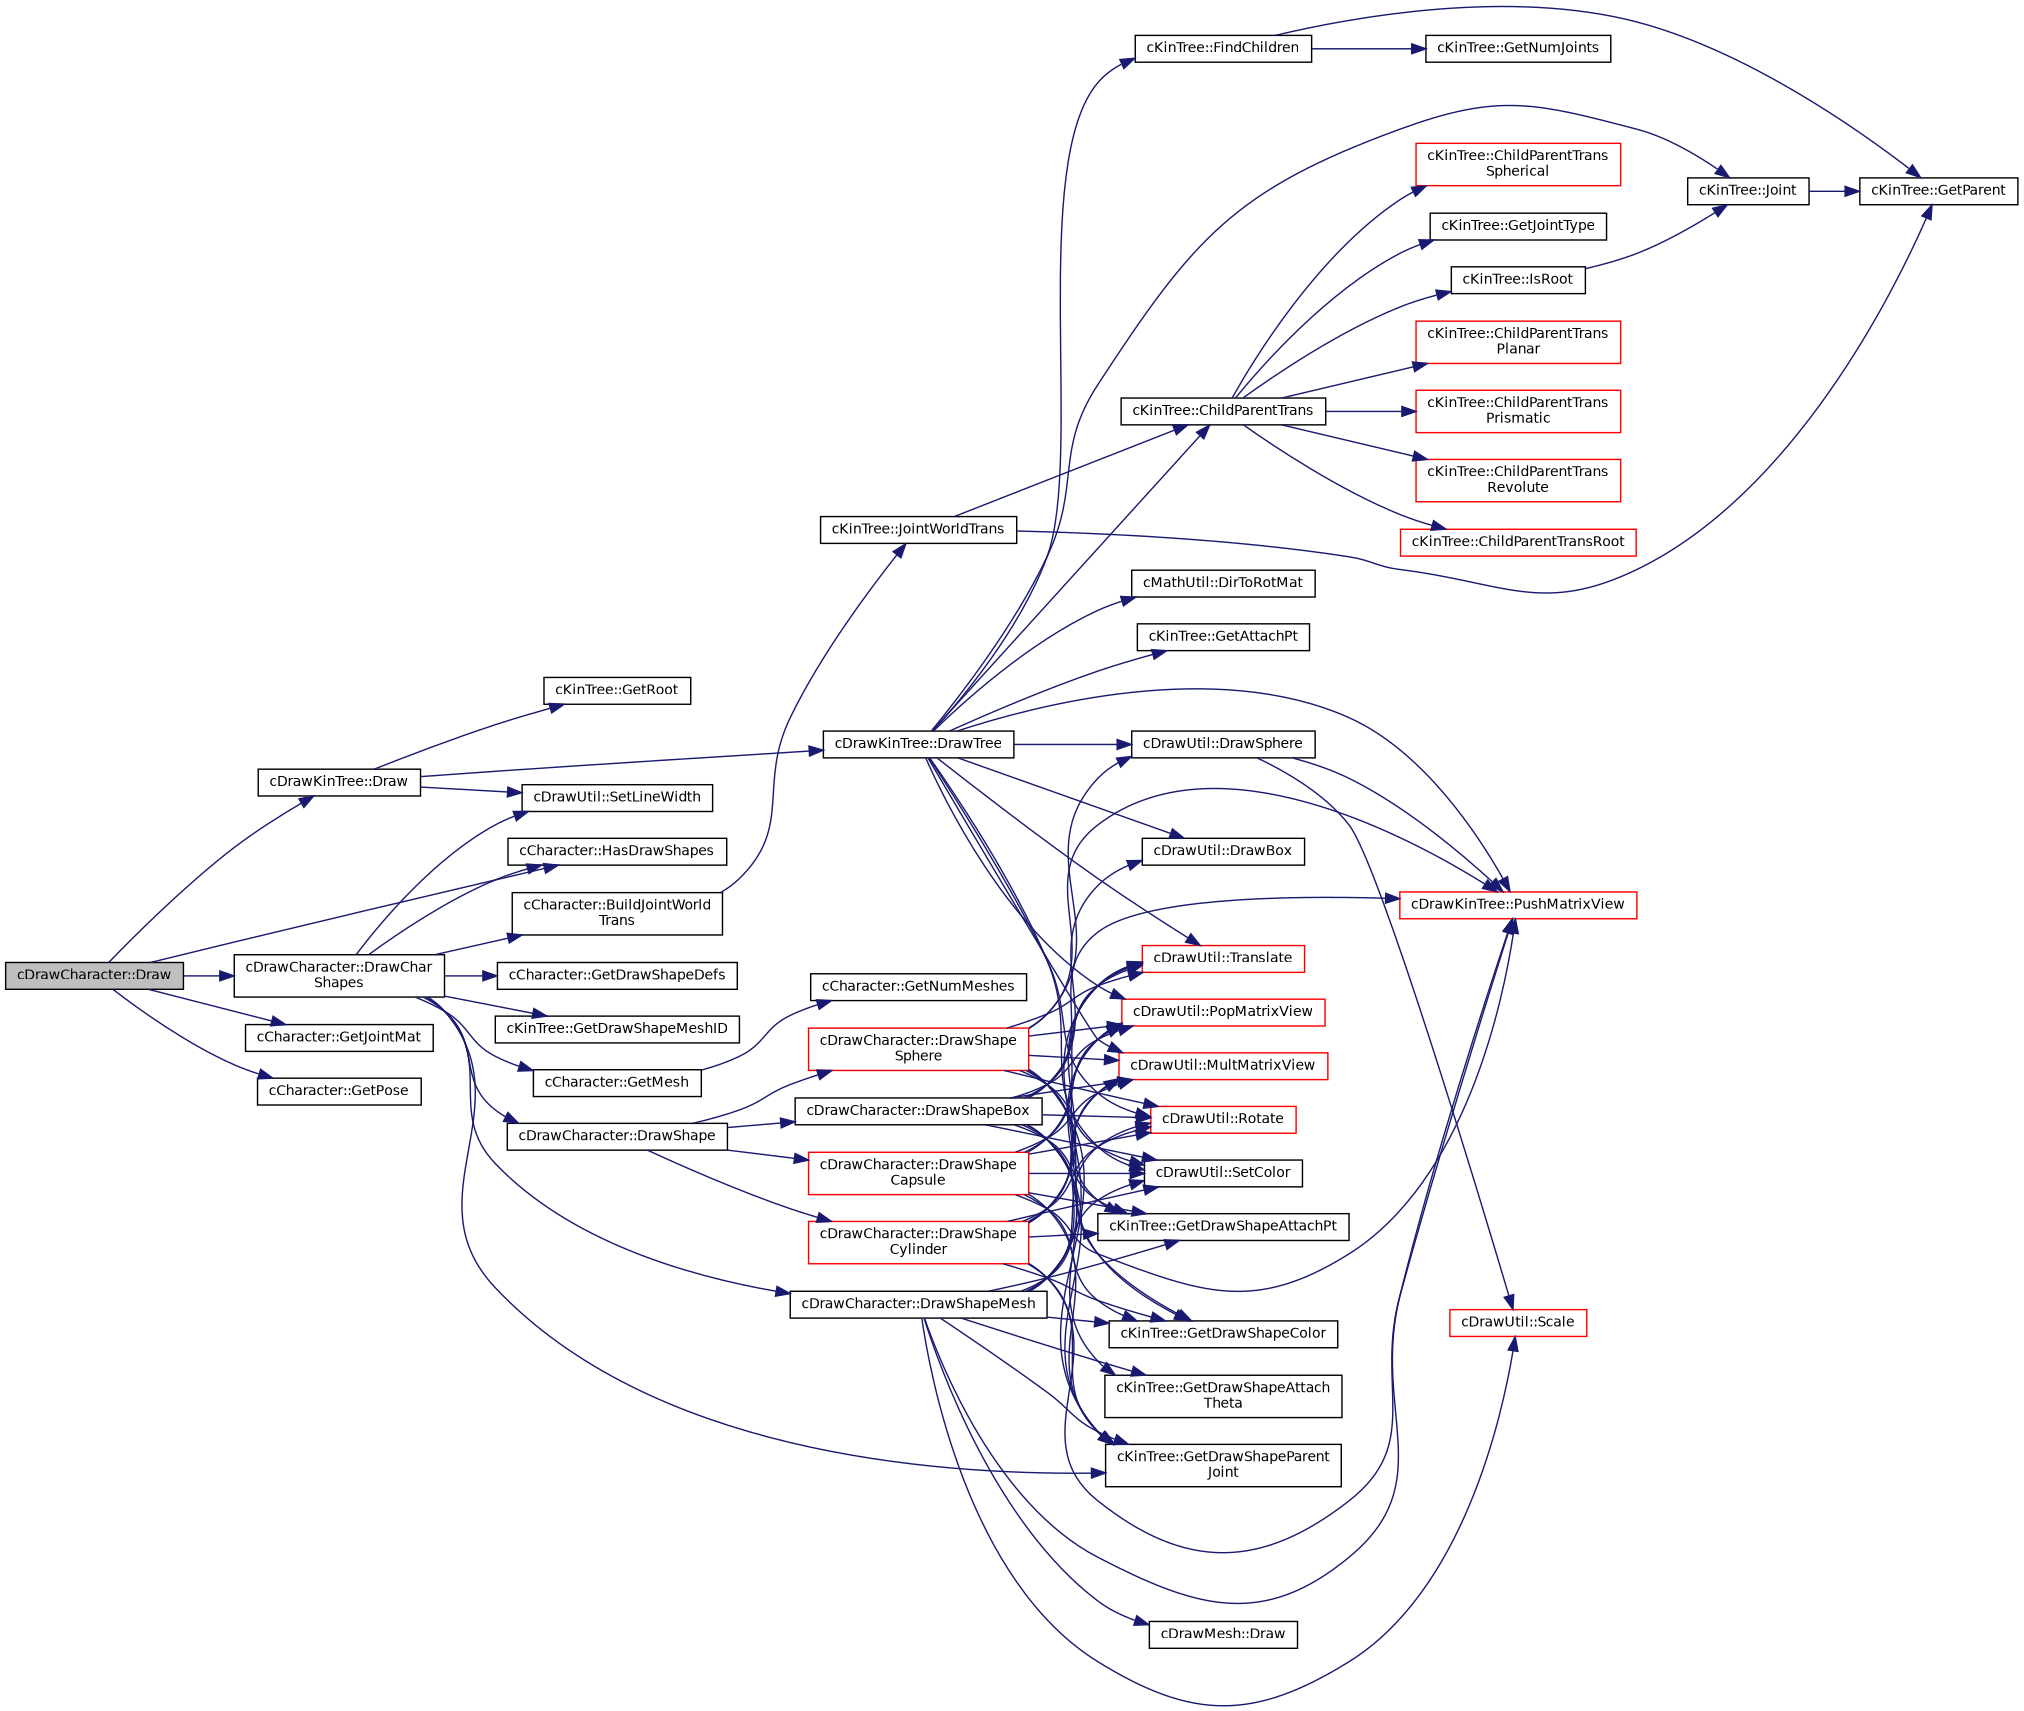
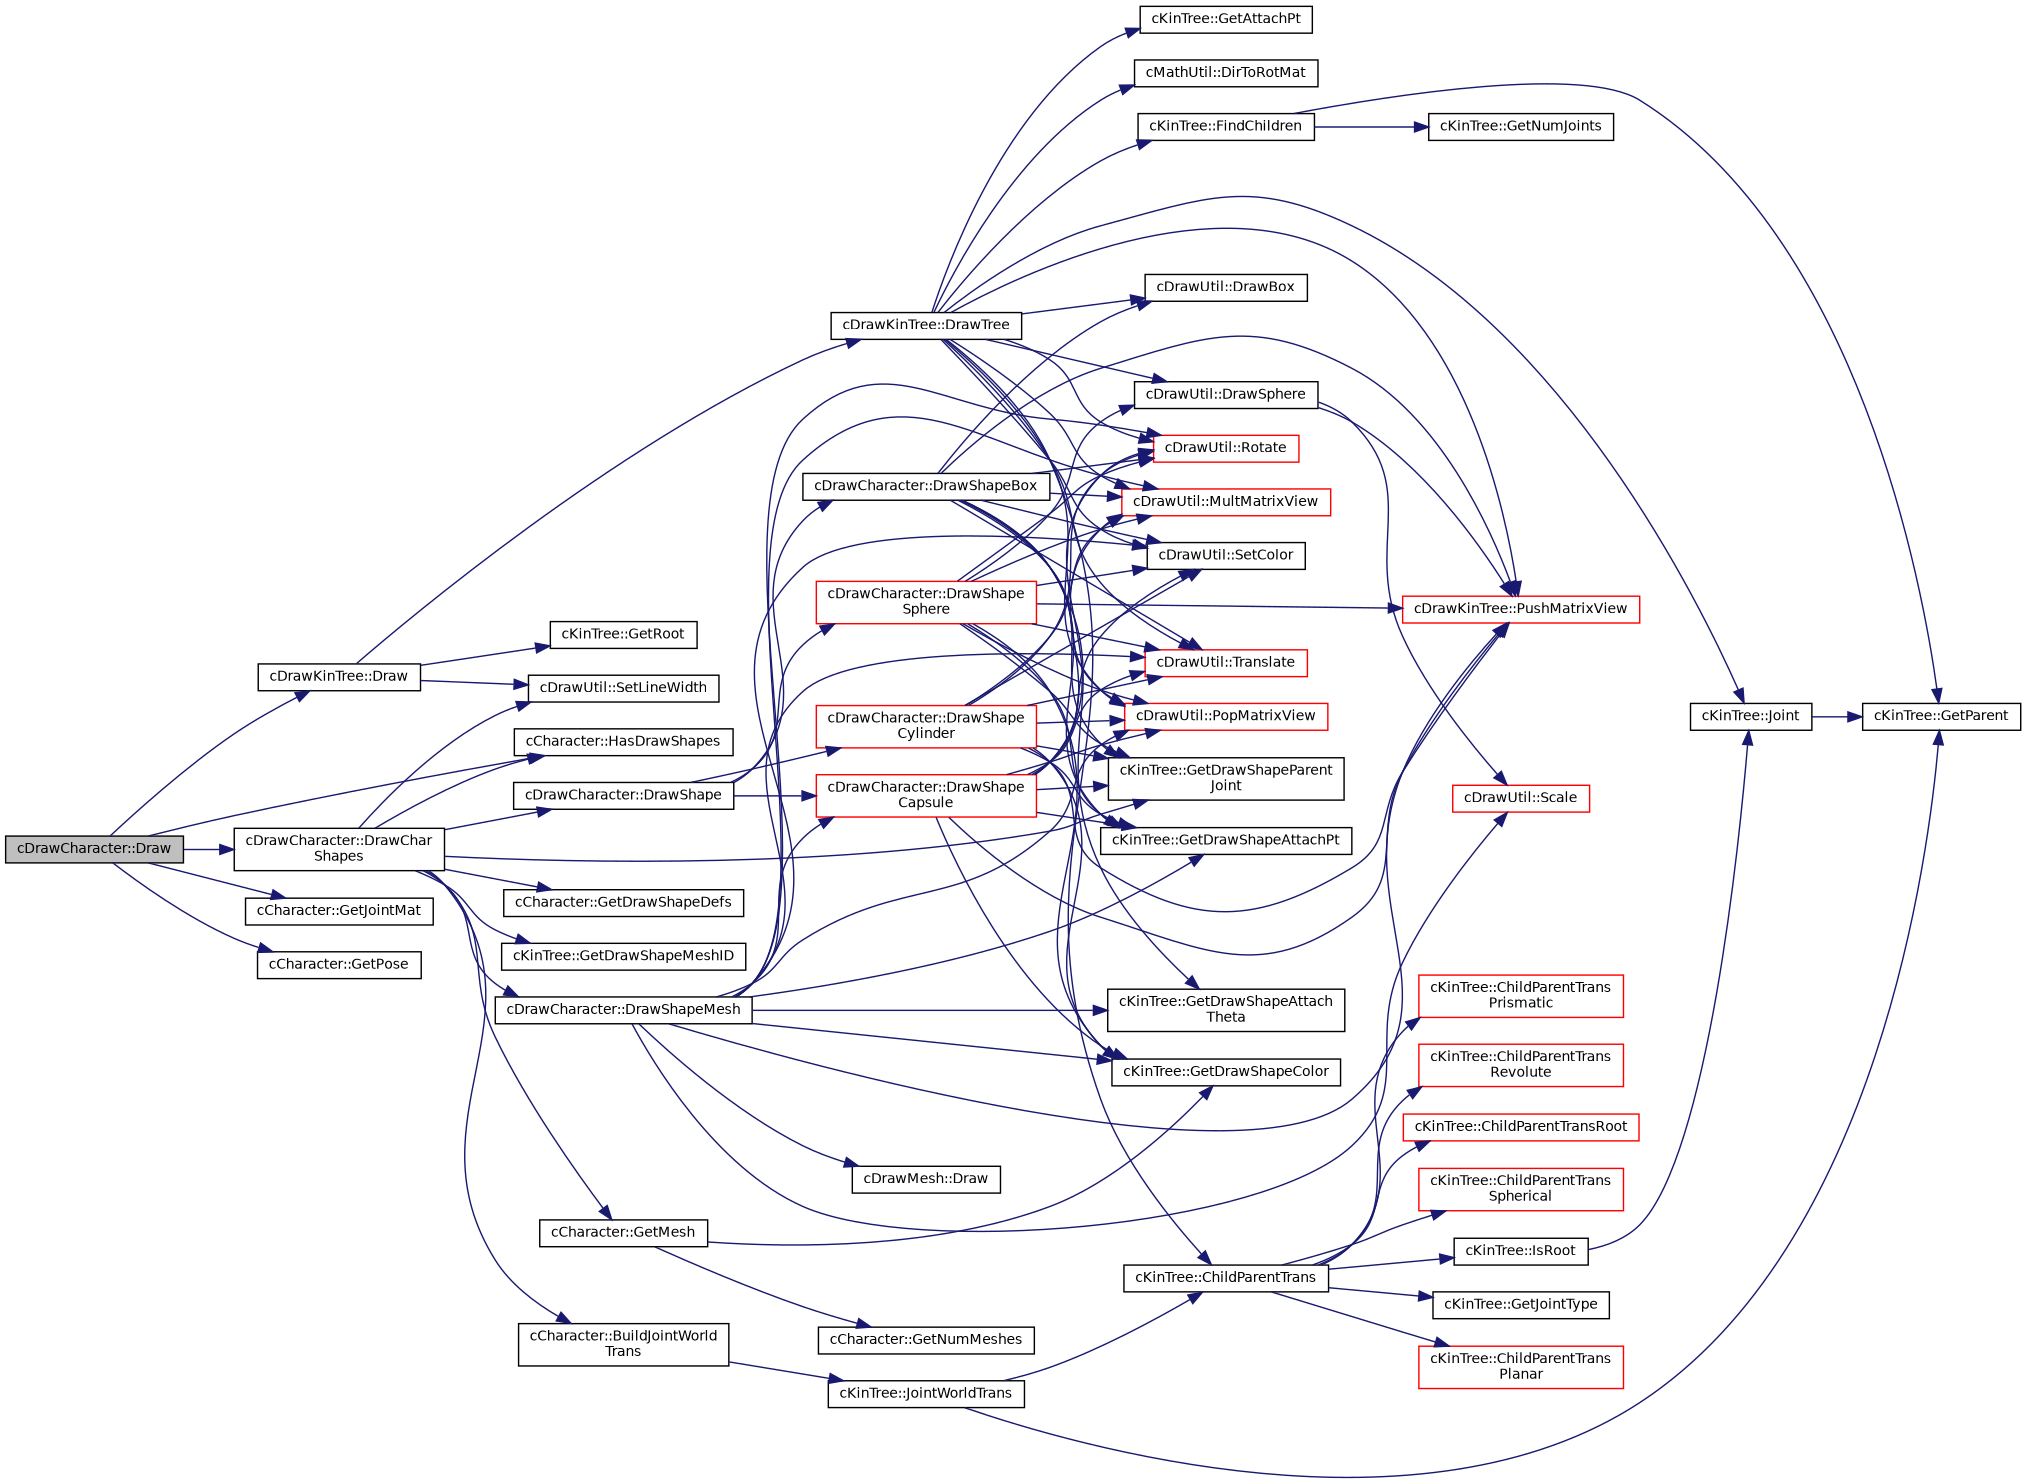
edge "cDrawCharacter::DrawShapeBox" -> "cKinTree::GetDrawShapeColor": now "cCharacter::GetMesh" -> "cKinTree::GetDrawShapeColor"
edge "cDrawCharacter::DrawShapeMesh" -> "cKinTree::GetDrawShapeParent Joint": now "cDrawCharacter::DrawShapeMesh" -> "cDrawCharacter::DrawShape Capsule"
